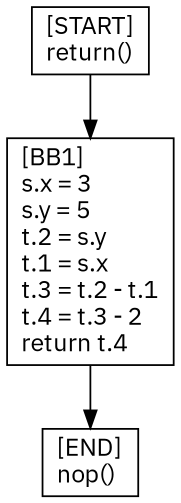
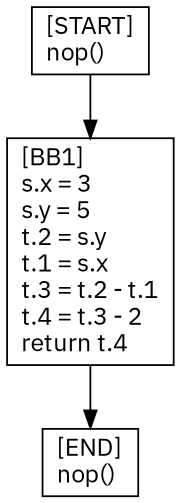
node "[START] return()": label "[START] return()" -> "[START] nop()"
